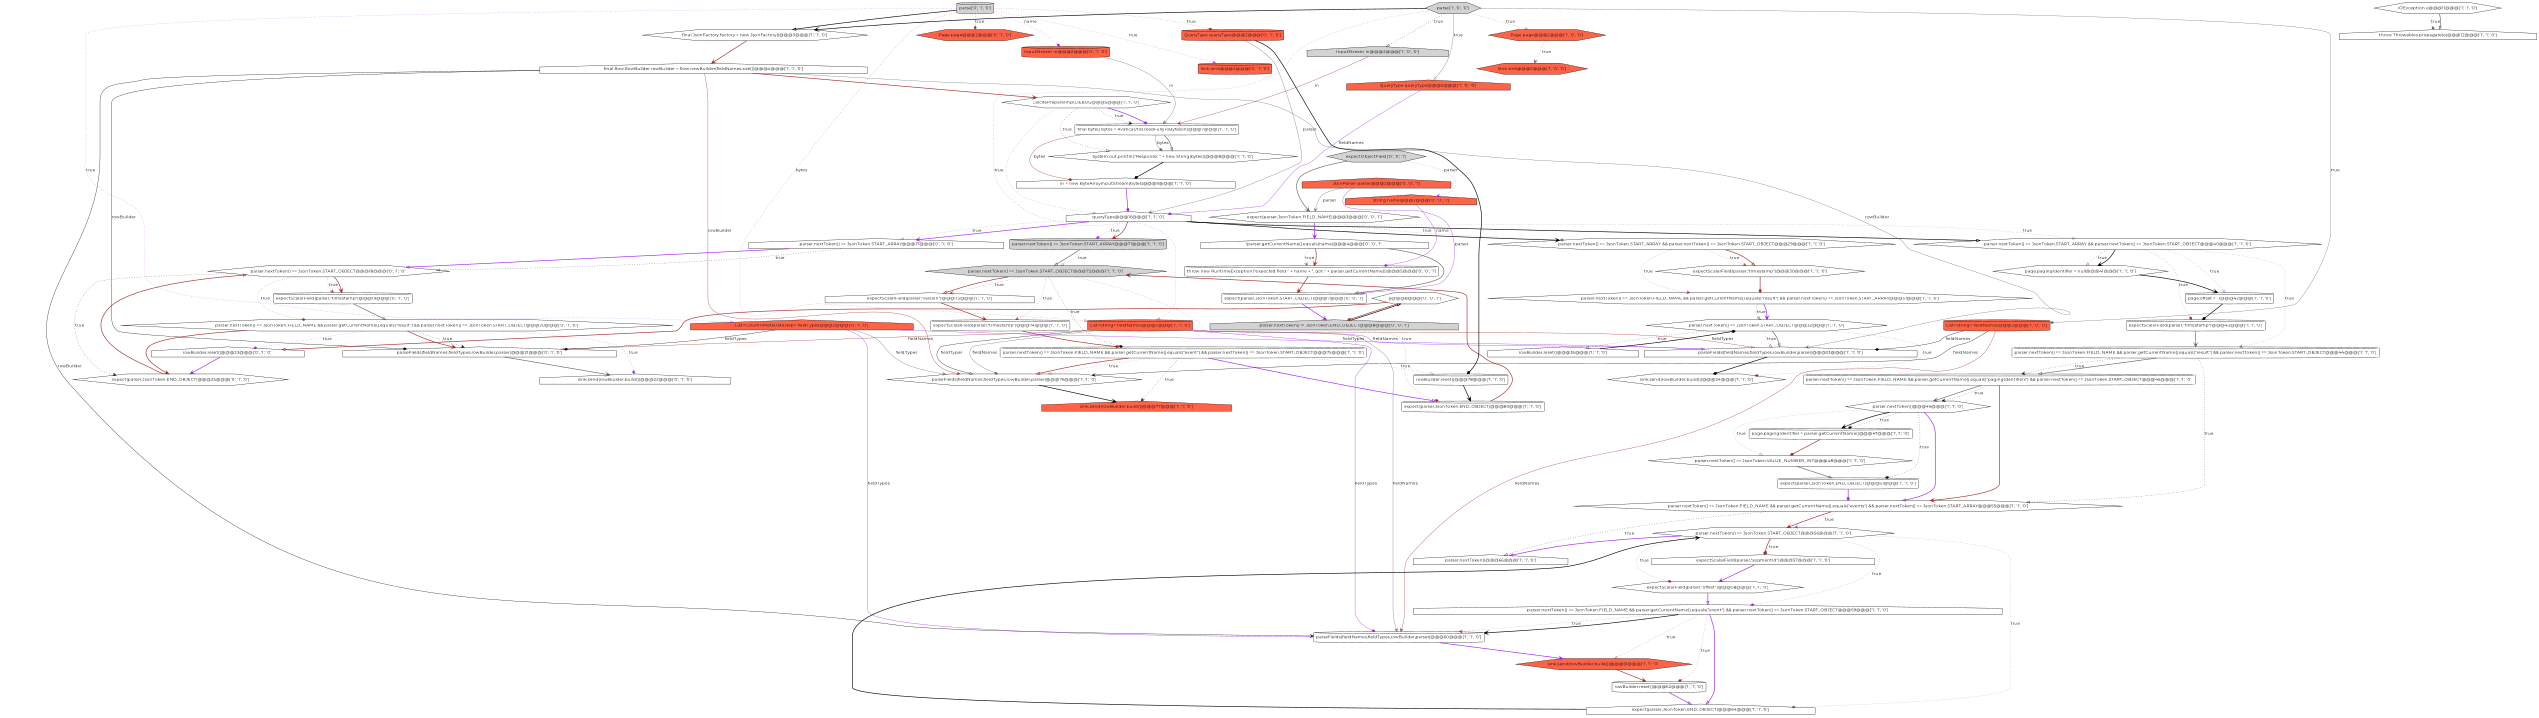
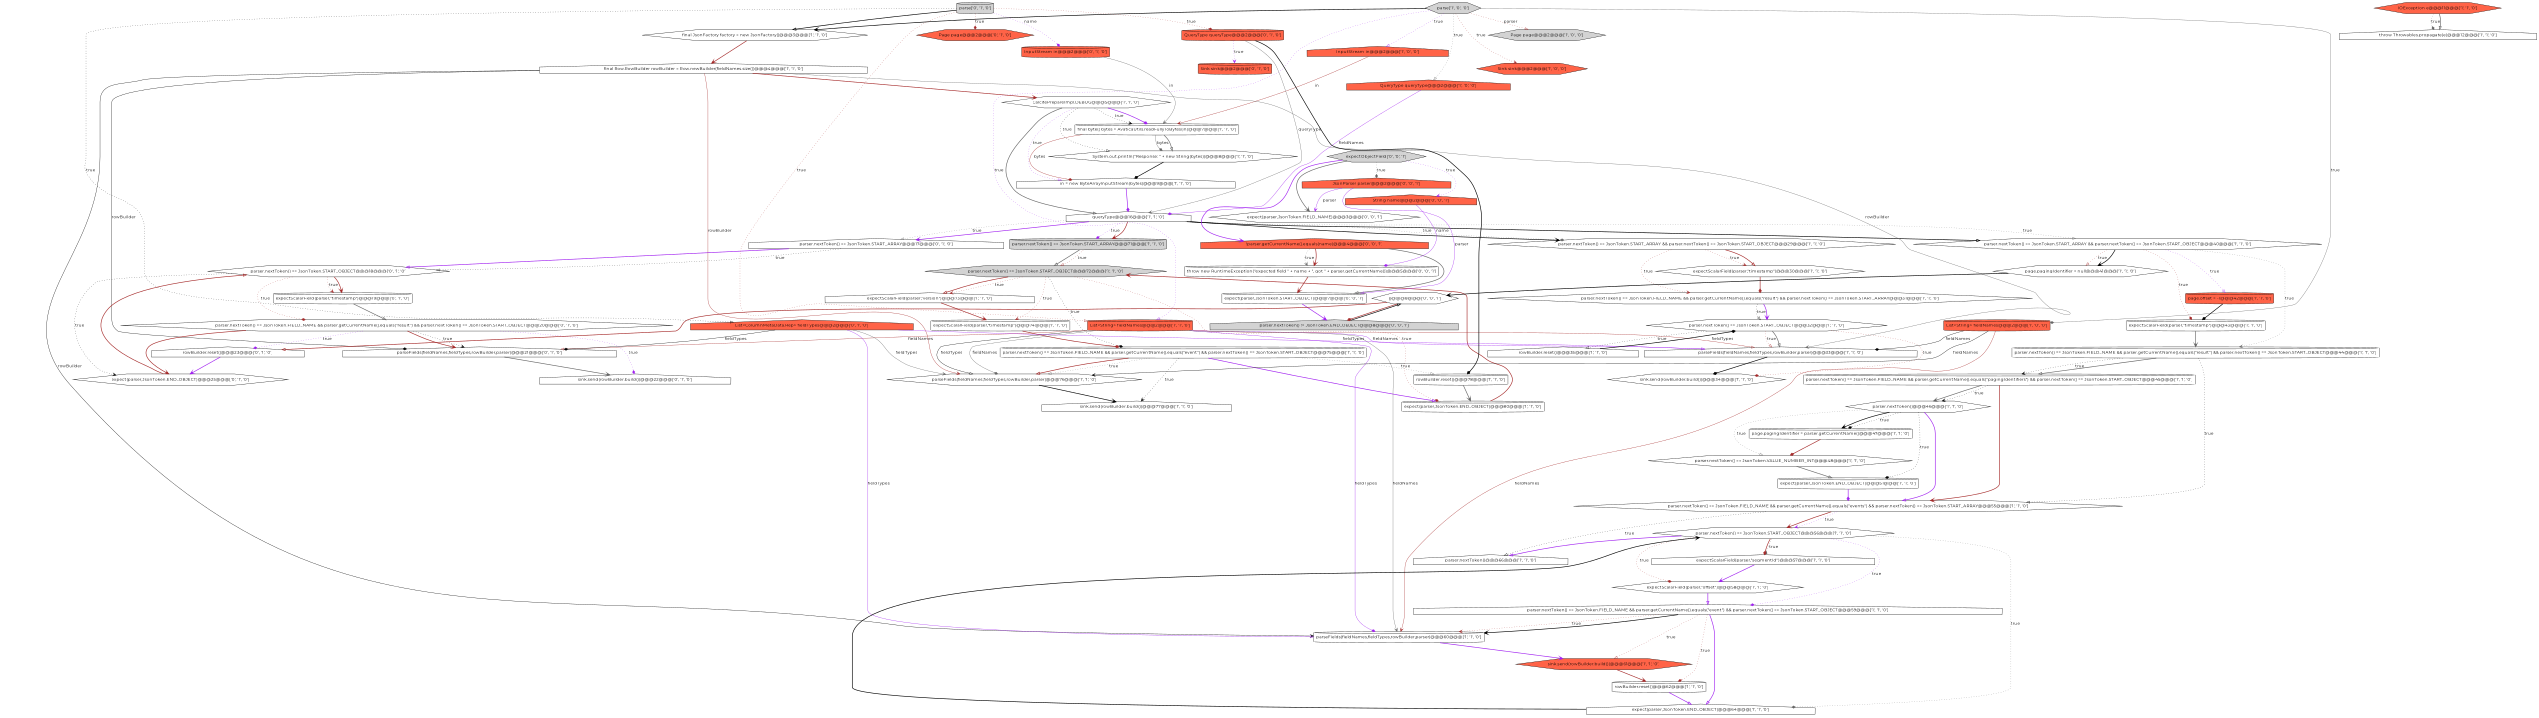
node "IOException e@@@11@@@['1', '1', '0']": fillcolor white -> tomato
edge "parse['1', '0', '0']" -> "Page page@@@2@@@['1', '0', '0']": label "true" -> "parser"
edge "parse['1', '0', '0']" -> "InputStream in@@@2@@@['1', '0', '0']": color black -> purple
edge "parse['0', '1', '0']" -> "List<ColumnMetaData.Rep> fieldTypes@@@2@@@['0', '1', '0']": color purple -> black
edge "parse['0', '1', '0']" -> "Sink sink@@@2@@@['0', '1', '0']": now "QueryType queryType@@@2@@@['0', '1', '0']" -> "Sink sink@@@2@@@['0', '1', '0']"
node "Page page@@@2@@@['1', '0', '0']": fillcolor tomato -> lightgray
edge "parse['1', '0', '0']" -> "QueryType queryType@@@2@@@['1', '0', '0']": style solid -> dotted
edge "Page page@@@2@@@['1', '0', '0']" -> "Sink sink@@@2@@@['1', '0', '0']": now "parse['1', '0', '0']" -> "Sink sink@@@2@@@['1', '0', '0']"
node "InputStream in@@@2@@@['1', '0', '0']": fillcolor lightgray -> tomato
edge "QueryType queryType@@@2@@@['0', '1', '0']" -> "queryType@@@16@@@['1', '1', '0']": label "parser" -> "queryType"
edge "CalcitePrepareImpl.DEBUG@@@5@@@['1', '1', '0']" -> "in = new ByteArrayInputStream(bytes)@@@9@@@['1', '1', '0']": added, label "true"
edge "expectObjectField['0', '0', '1']" -> "JsonParser parser@@@2@@@['0', '0', '1']": added, label "true"
edge "parse['0', '1', '0']" -> "List<String> fieldNames@@@2@@@['1', '1', '0']": label "bytes" -> "true"
edge "expectObjectField['0', '0', '1']" -> "String name@@@2@@@['0', '0', '1']": label "parser" -> "true"
edge "CalcitePrepareImpl.DEBUG@@@5@@@['1', '1', '0']" -> "queryType@@@16@@@['1', '1', '0']": style dotted -> bold
edge "JsonParser parser@@@2@@@['0', '0', '1']" -> "expect(parser,JsonToken.FIELD_NAME)@@@3@@@['0', '0', '1']": color gray40 -> purple
edge "expect(parser,JsonToken.FIELD_NAME)@@@3@@@['0', '0', '1']" -> "!parser.getCurrentName().equals(name)@@@4@@@['0', '0', '1']": now "expectObjectField['0', '0', '1']" -> "!parser.getCurrentName().equals(name)@@@4@@@['0', '0', '1']"
node "!parser.getCurrentName().equals(name)@@@4@@@['0', '0', '1']": fillcolor white -> tomato
edge "page.pagingIdentifier = null@@@41@@@['1', '1', '0']" -> "page.offset = -1@@@42@@@['1', '1', '0']": now "page.pagingIdentifier = null@@@41@@@['1', '1', '0']" -> "{}@@@8@@@['0', '0', '1']"
node "page.offset = -1@@@42@@@['1', '1', '0']": fillcolor white -> tomato
edge "rowBuilder.reset()@@@78@@@['1', '1', '0']" -> "expect(parser,JsonToken.END_OBJECT)@@@80@@@['1', '1', '0']": color black -> gray40
node "sink.send(rowBuilder.build())@@@77@@@['1', '1', '0']": fillcolor tomato -> white
